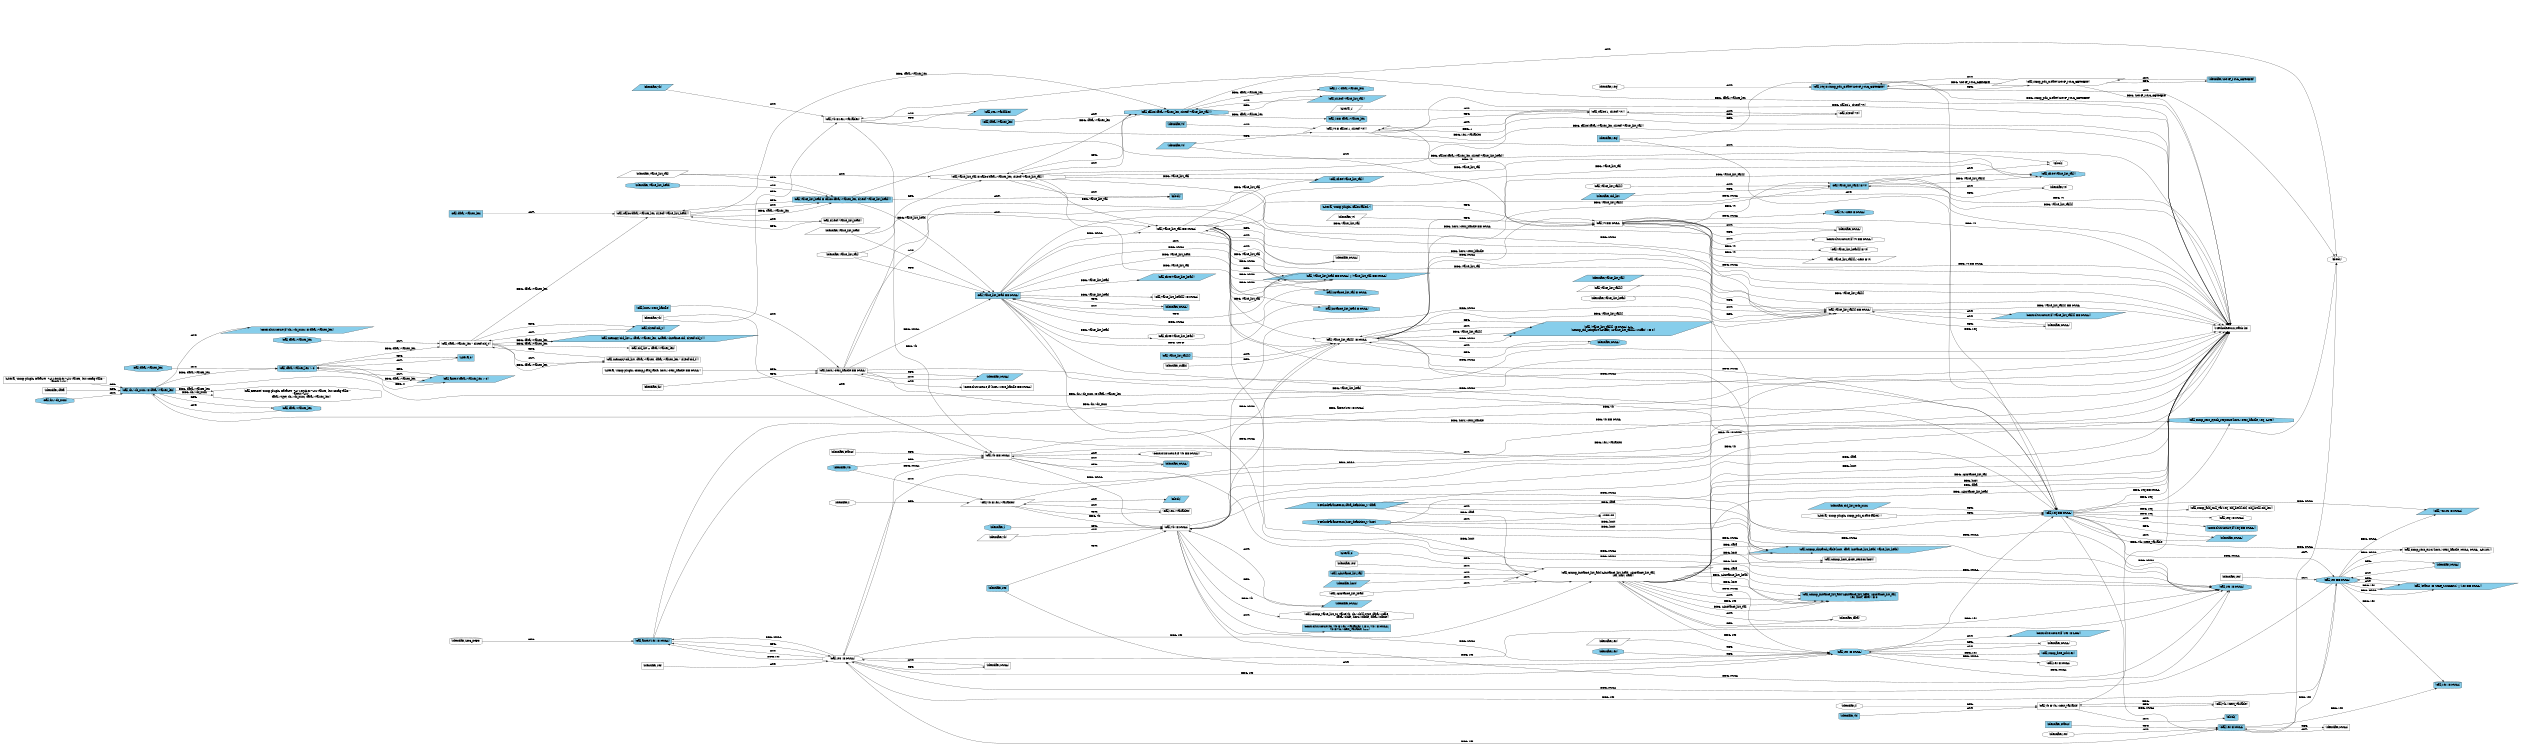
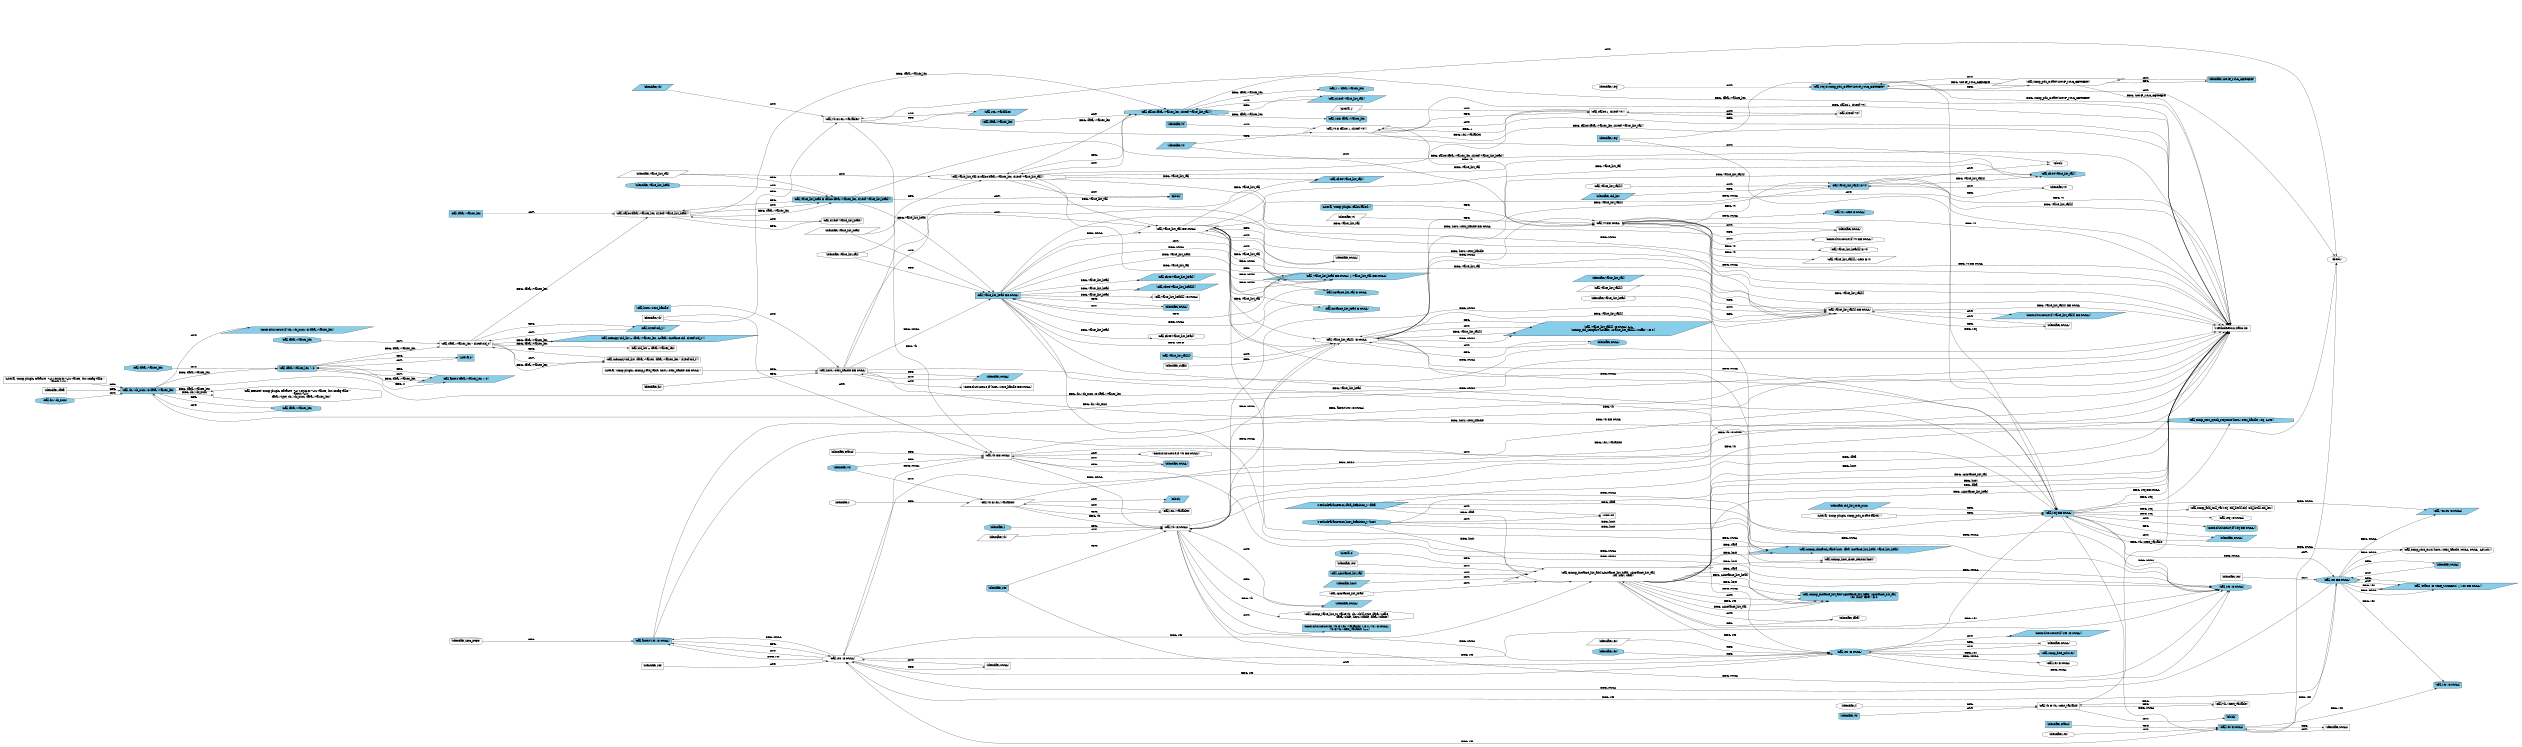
node "(Call,sfree(value_list_head[i]))": added
node "(ControlStructure,if (res != LOG))": label "(ControlStructure,if (res != LOG))" -> "(ControlStructure,if (res != NULL))"
